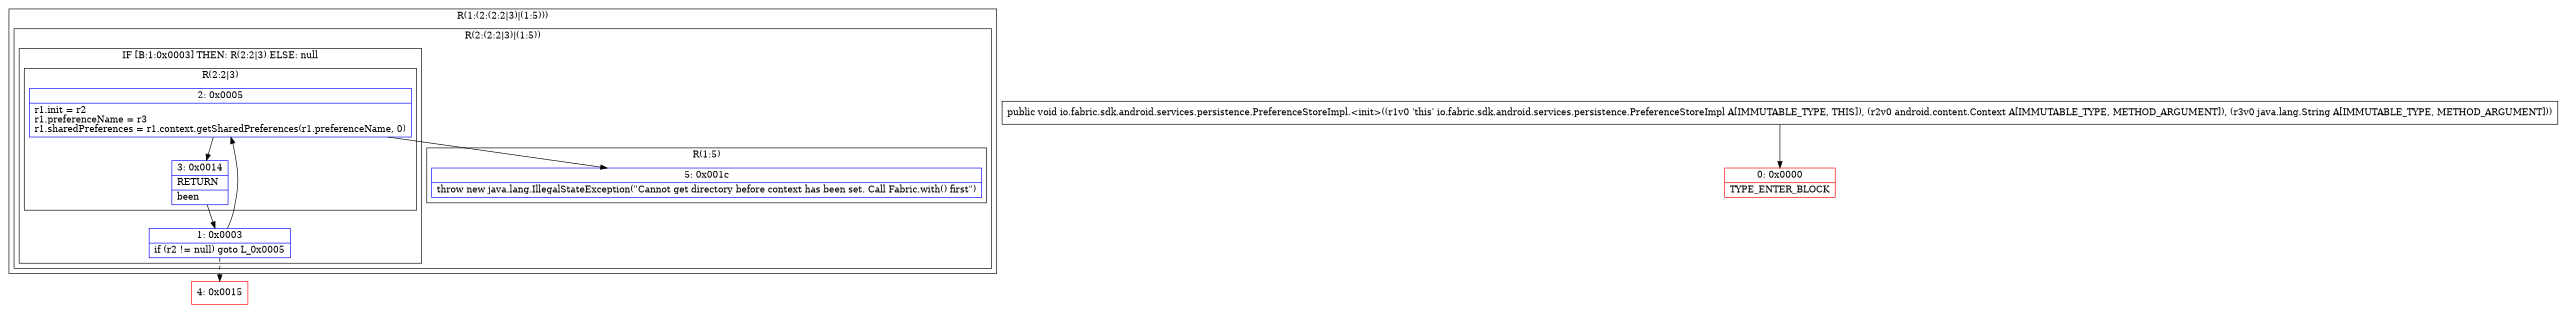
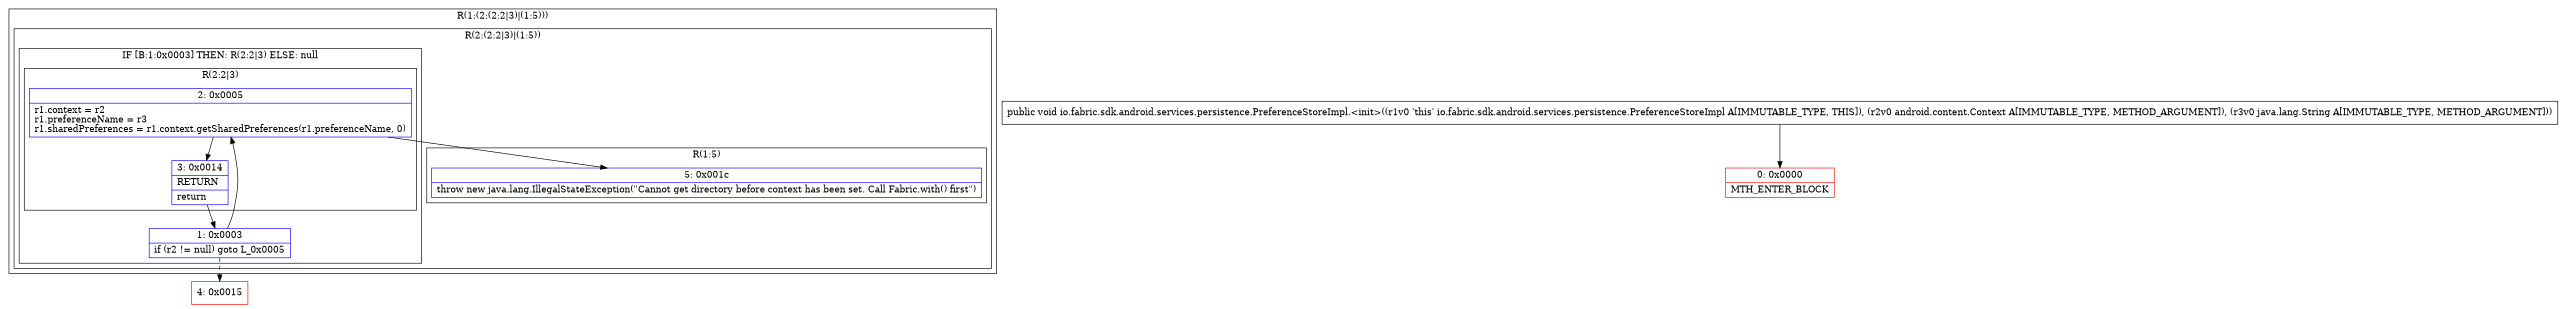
node "2: 0x0005": text "r1.init = r2" -> "r1.context = r2"
node "0: 0x0000": text "TYPE_ENTER_BLOCK" -> "MTH_ENTER_BLOCK"
node "3: 0x0014": text "been" -> "return"
